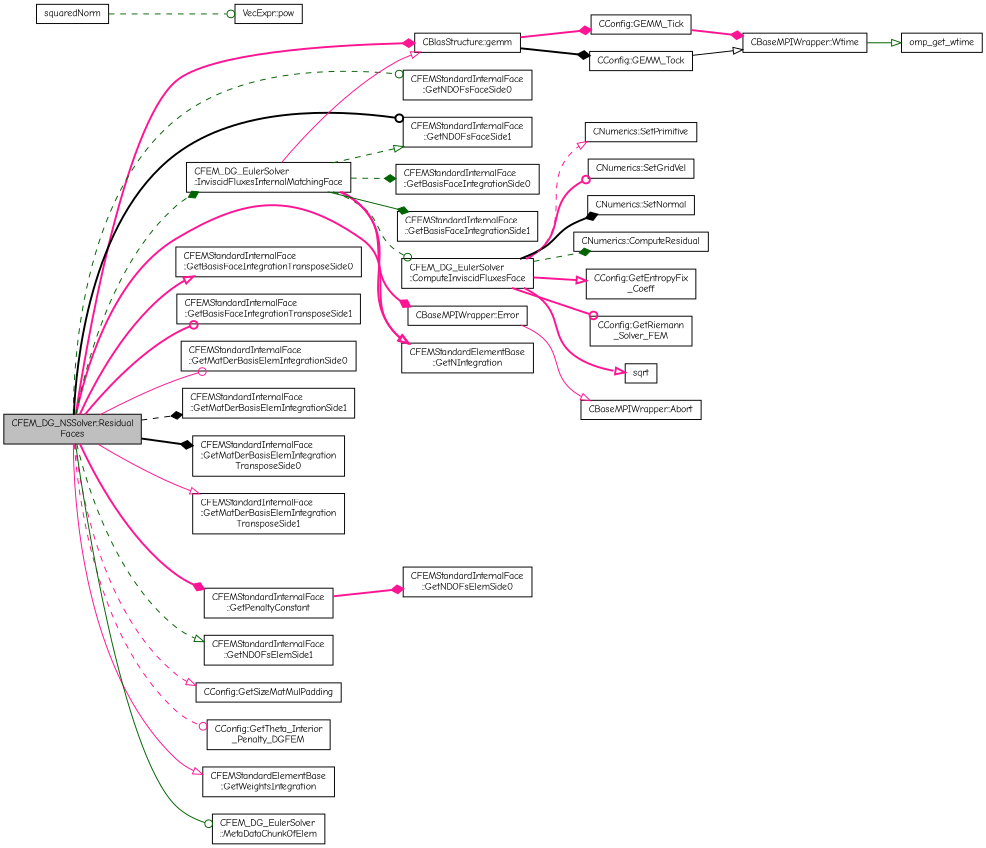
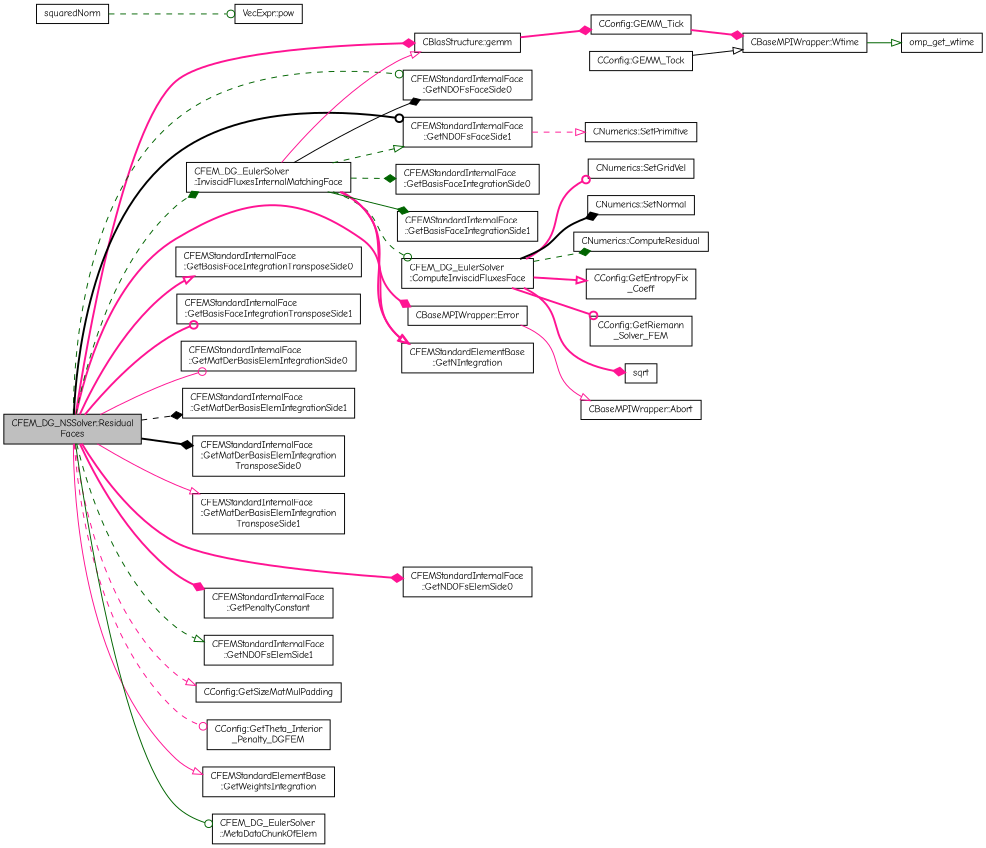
edge "CBlasStructure::gemm" -> "CConfig::GEMM_Tock": removed
edge "CFEM_DG_EulerSolver ::InviscidFluxesInternalMatchingFace" -> "CFEMStandardInternalFace ::GetNDOFsFaceSide0": added
edge "CFEM_DG_EulerSolver ::ComputeInviscidFluxesFace" -> "CNumerics::SetPrimitive": now "CFEMStandardInternalFace ::GetNDOFsFaceSide1" -> "CNumerics::SetPrimitive"
edge "CFEM_DG_EulerSolver ::ComputeInviscidFluxesFace" -> "sqrt": arrowhead onormal -> diamond
edge "CFEMStandardInternalFace ::GetPenaltyConstant" -> "CFEMStandardInternalFace ::GetNDOFsElemSide0": now "CFEM_DG_NSSolver::Residual Faces" -> "CFEMStandardInternalFace ::GetNDOFsElemSide0"
